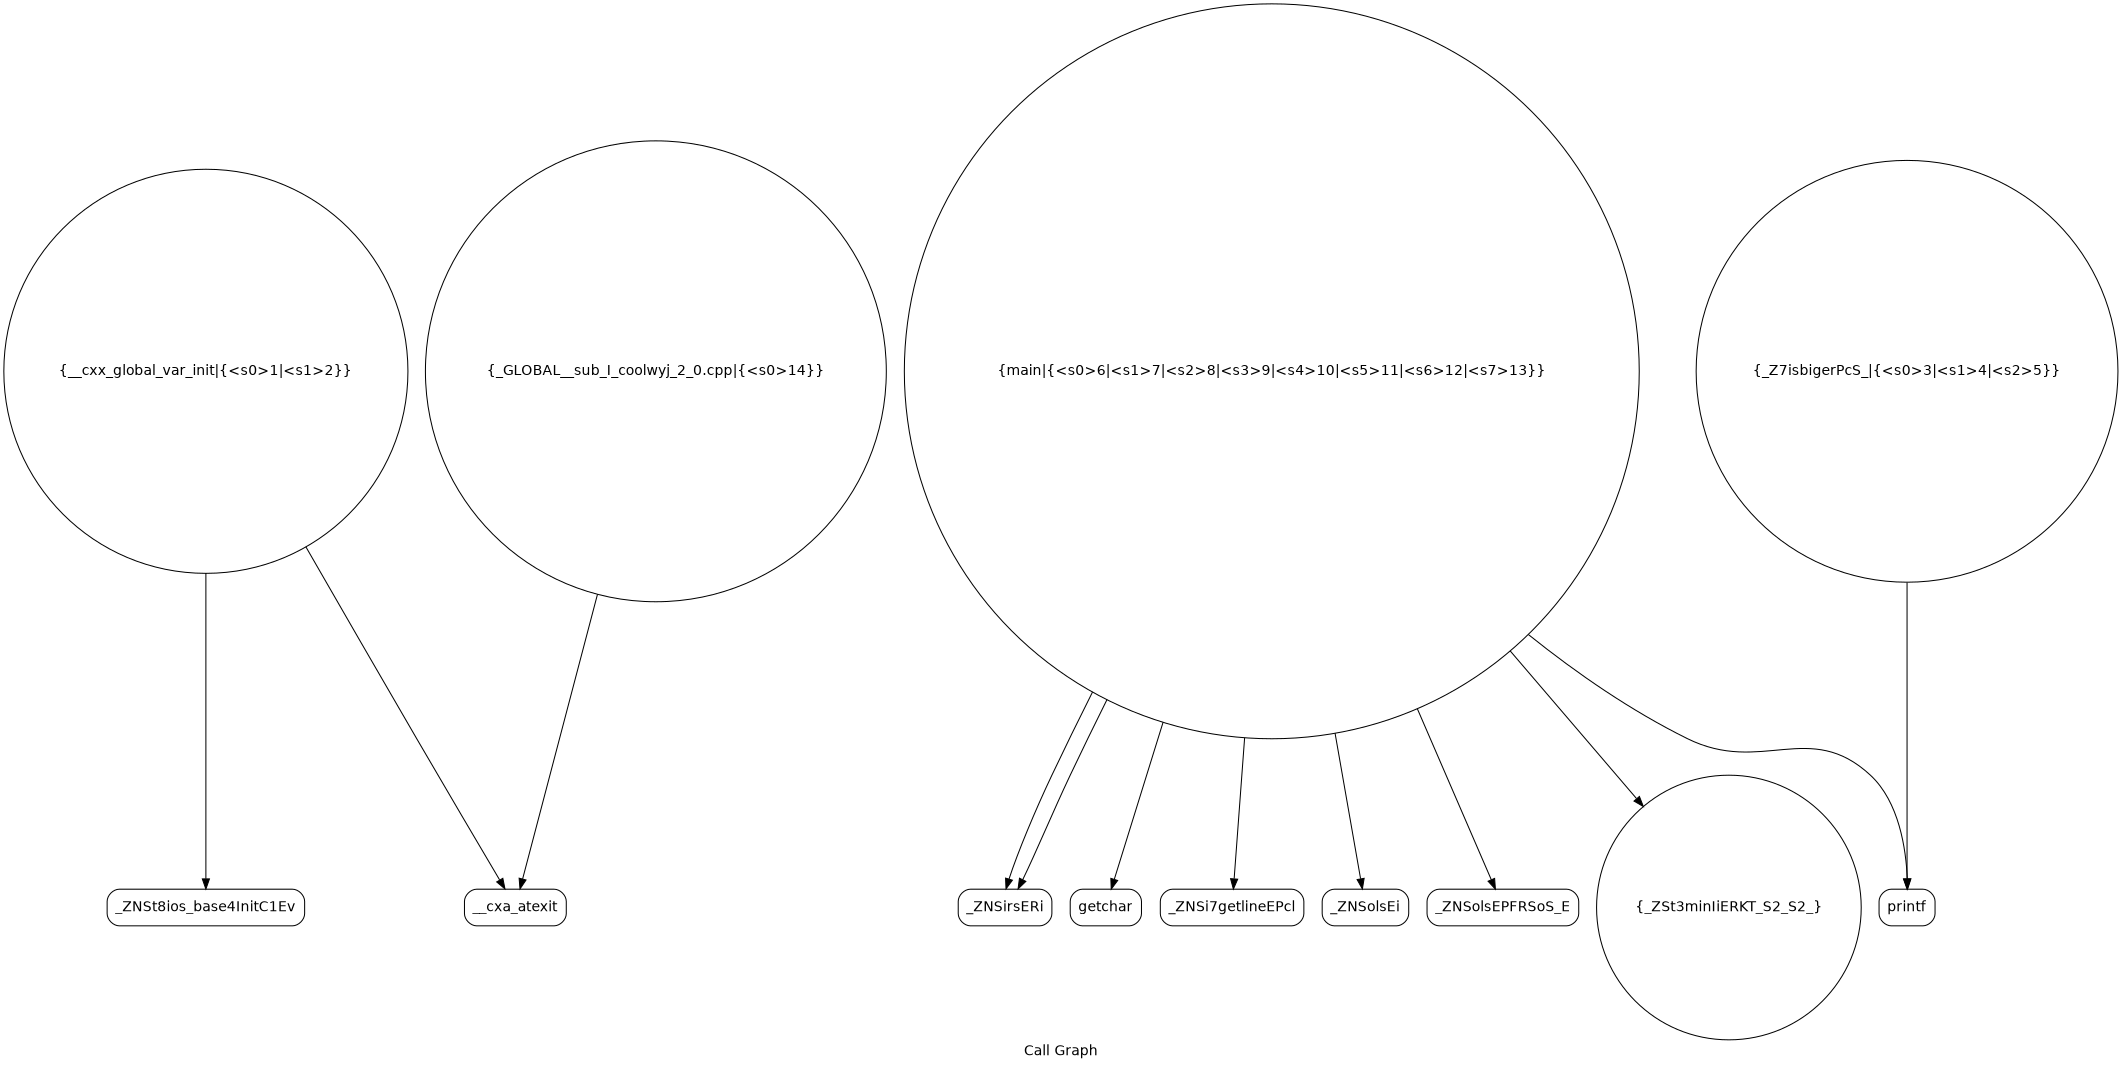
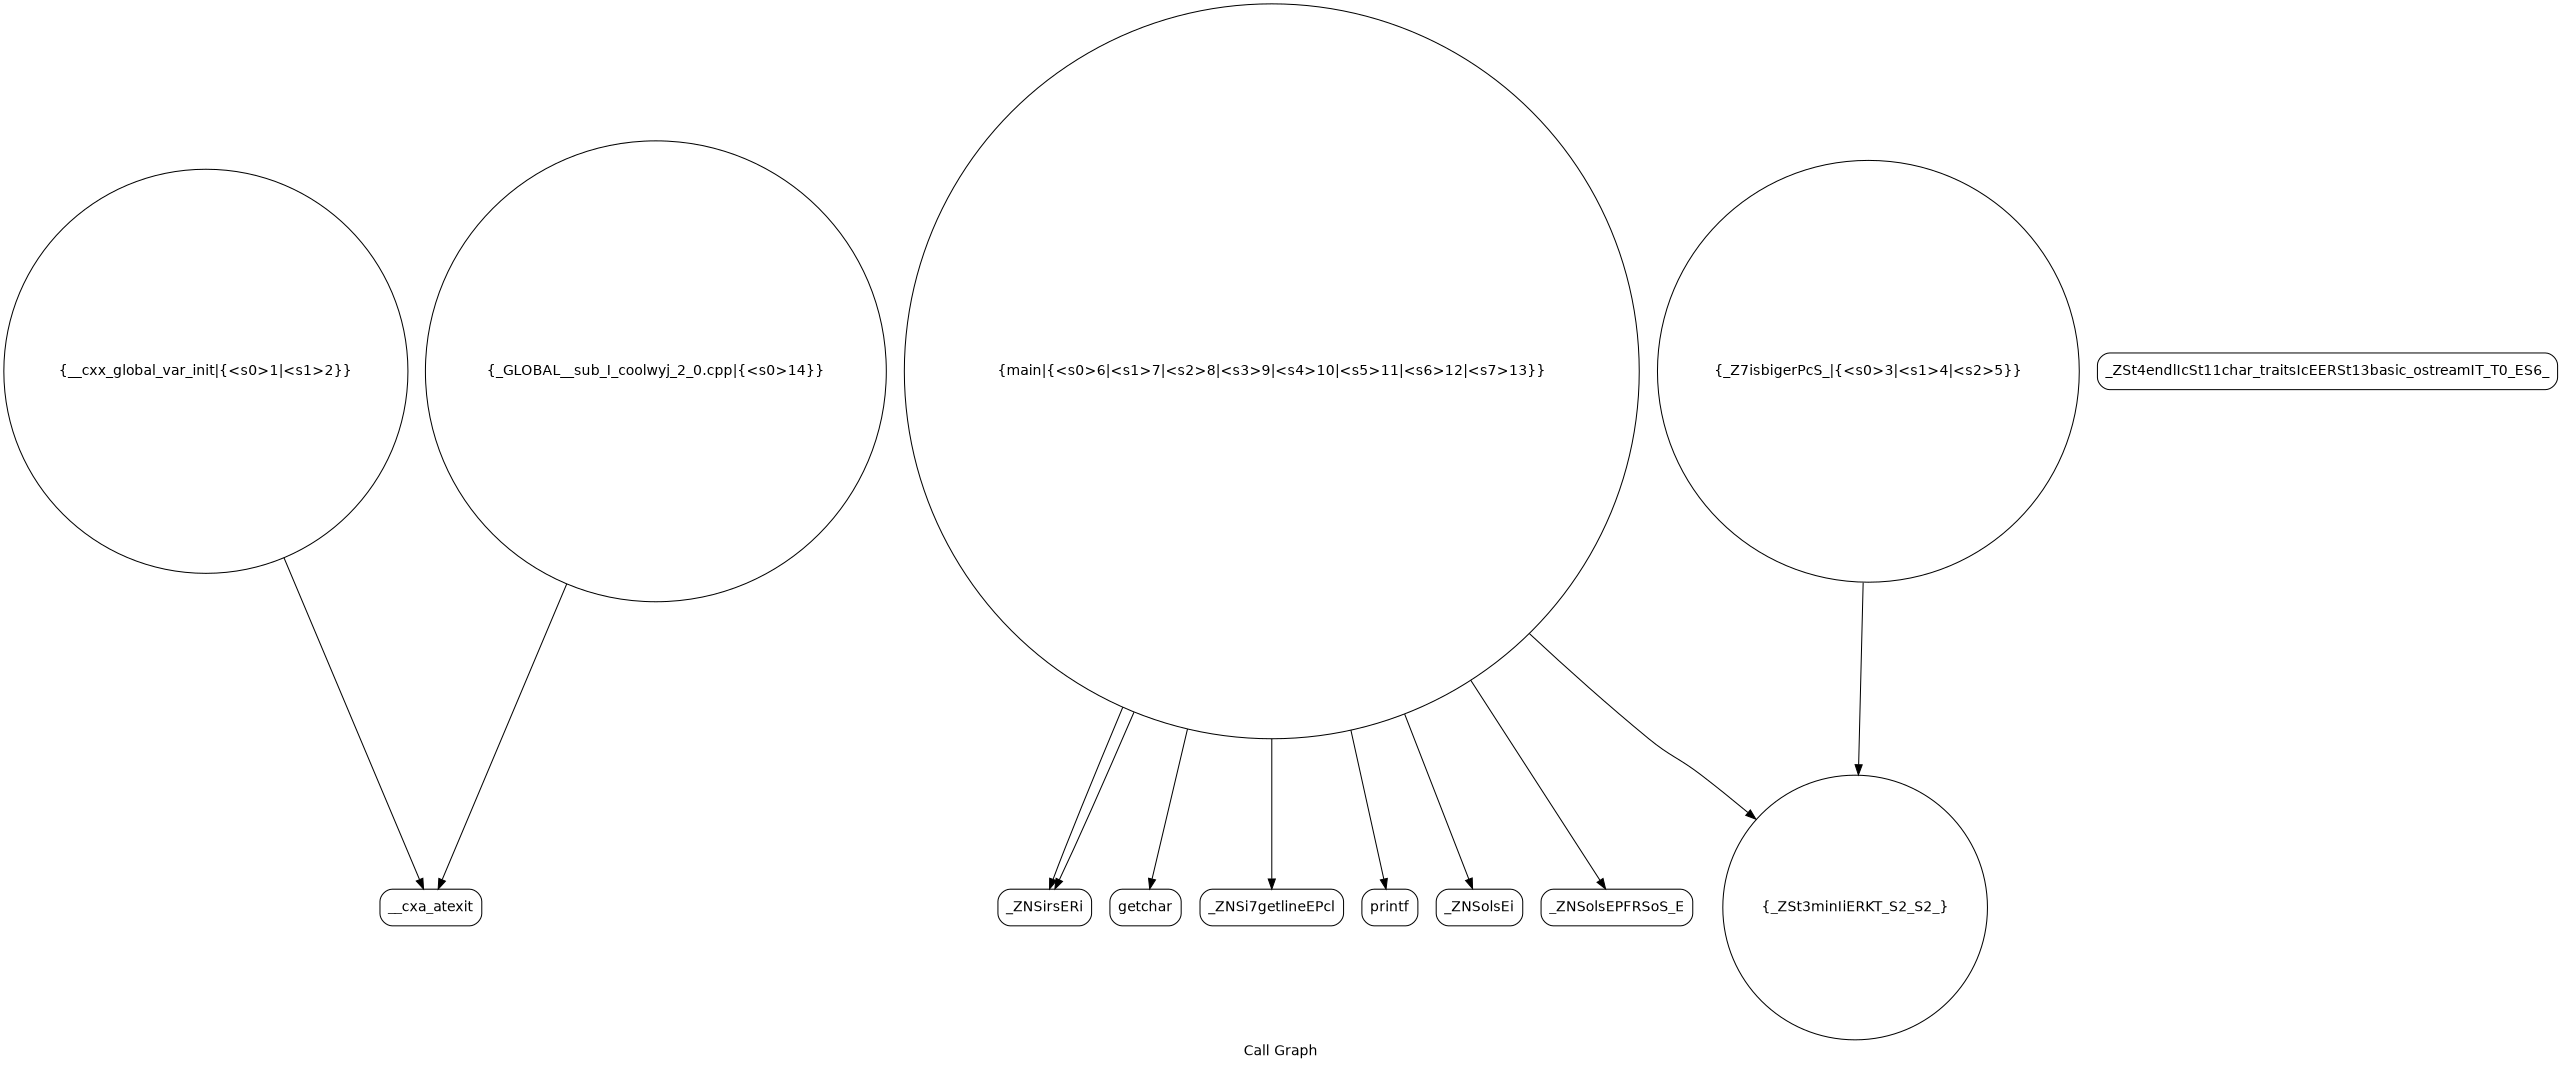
node "_ZSt4endlIcSt11char_traitsIcEERSt13basic_ostreamIT_T0_ES6_": added
edge "{_Z7isbigerPcS_|{<s0>3|<s1>4|<s2>5}}" -> "printf": now "{_Z7isbigerPcS_|{<s0>3|<s1>4|<s2>5}}" -> "{_ZSt3minIiERKT_S2_S2_}"
node "_ZNSt8ios_base4InitC1Ev": removed
